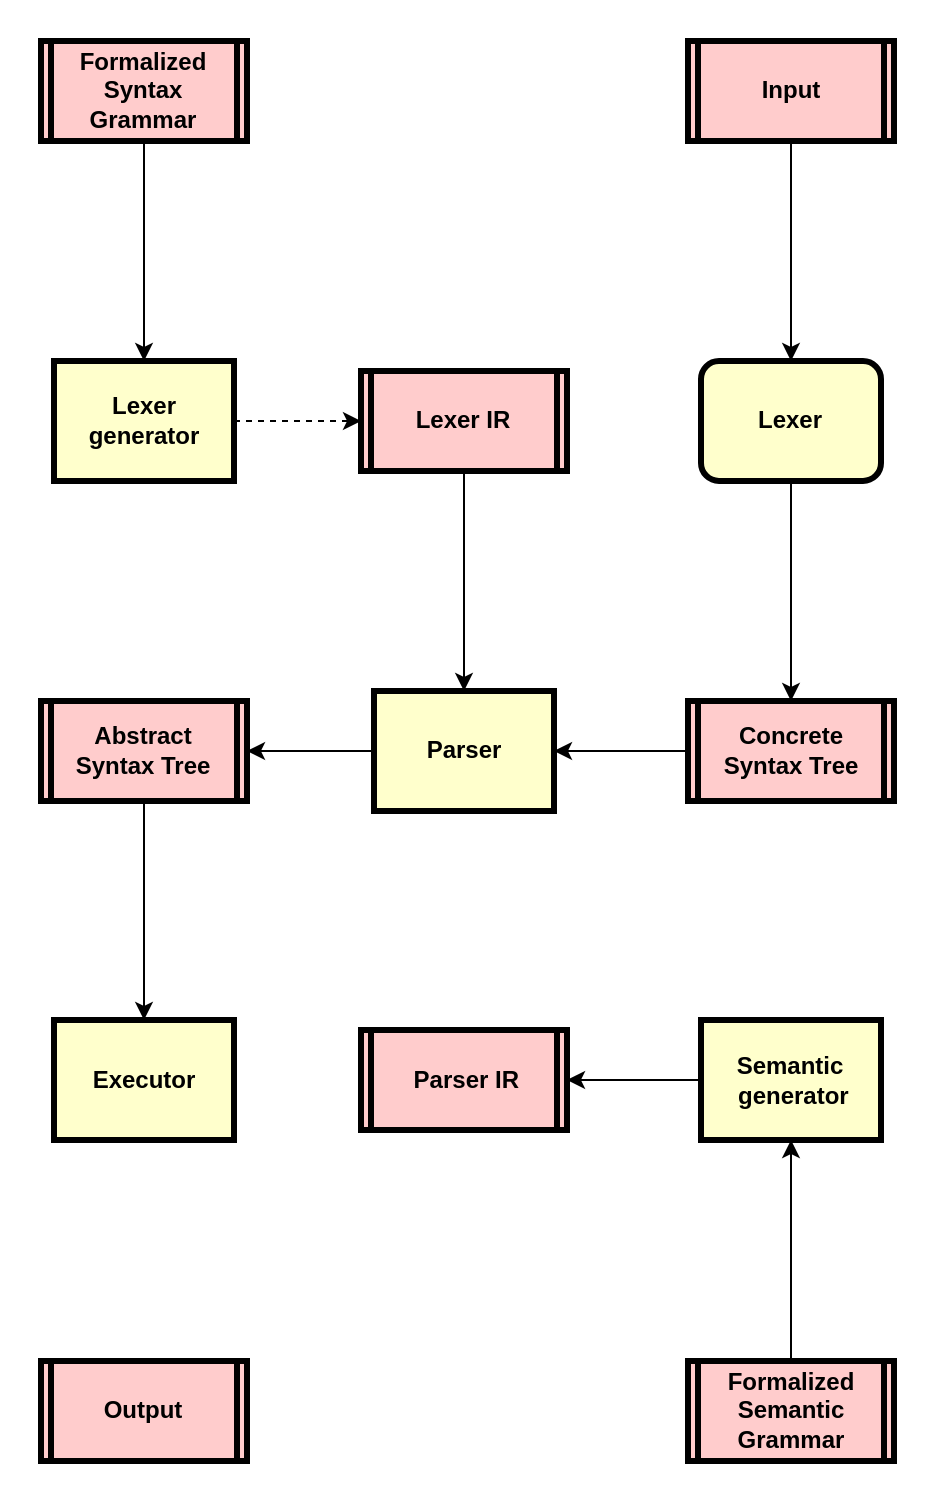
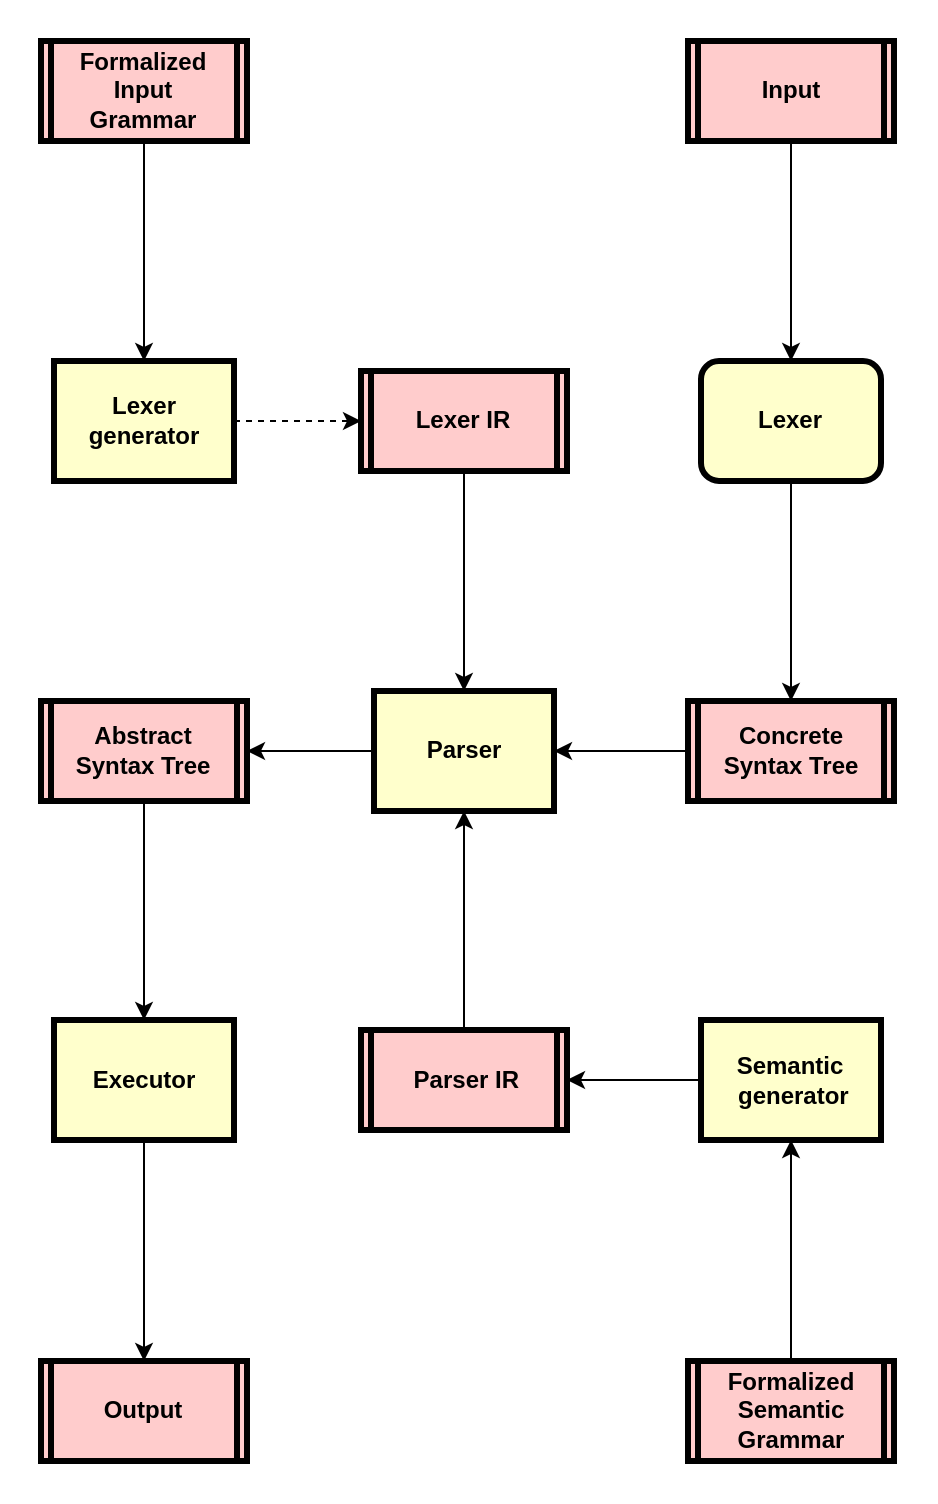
node "Formalized Syntax Grammar": label "Formalized Syntax Grammar" -> "Formalized Input Grammar"
edge "Parser IR" -> "Parser": added
edge "Executor" -> "Output": added
